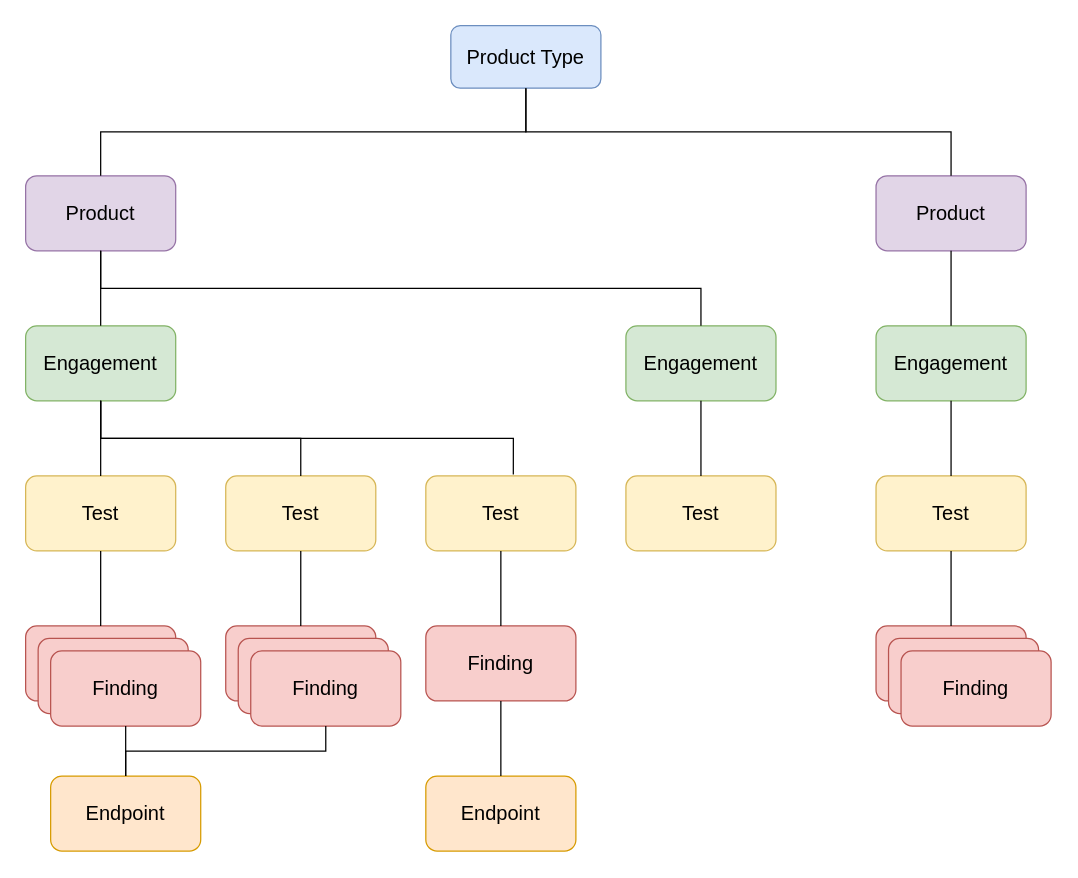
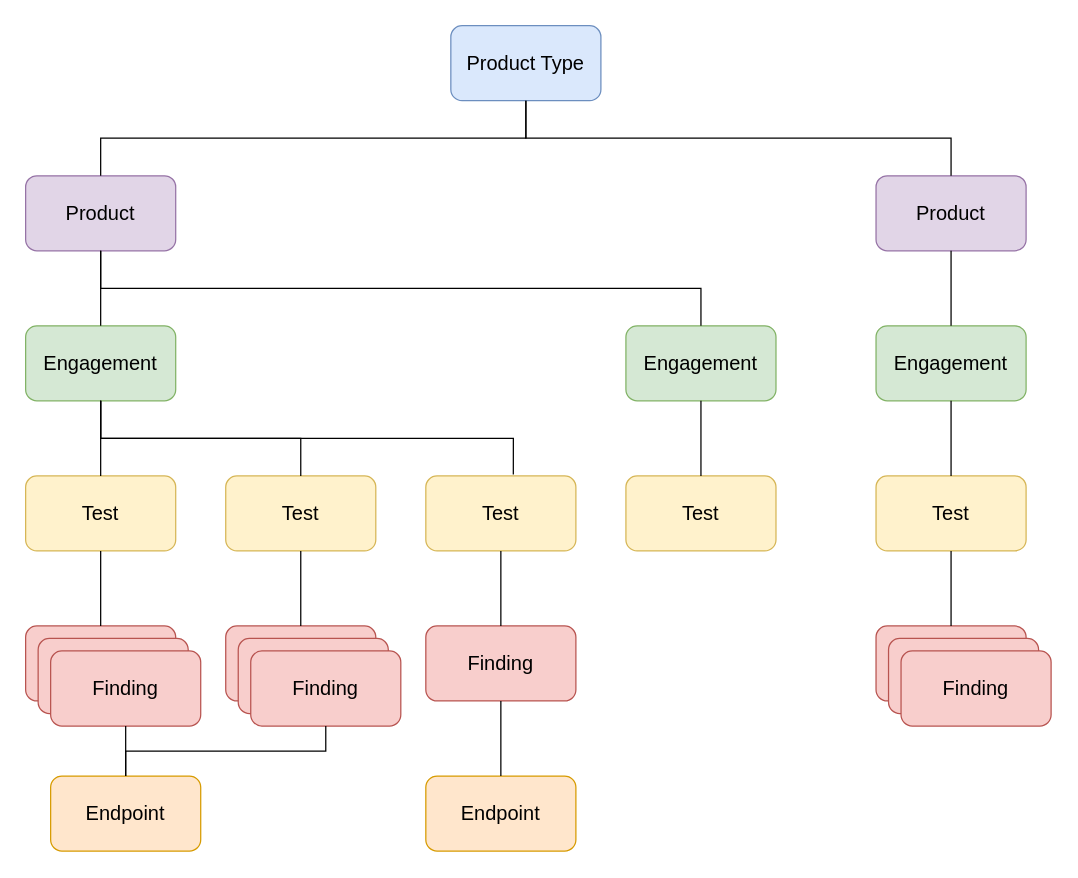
node "Product Type": size 150x63 -> 150x75
